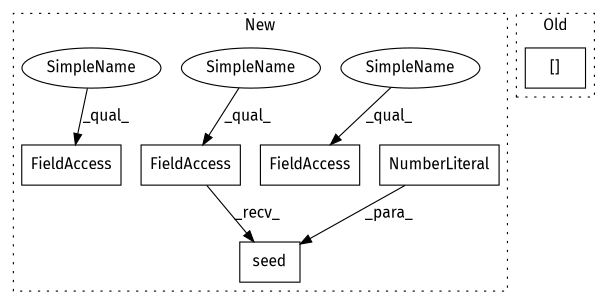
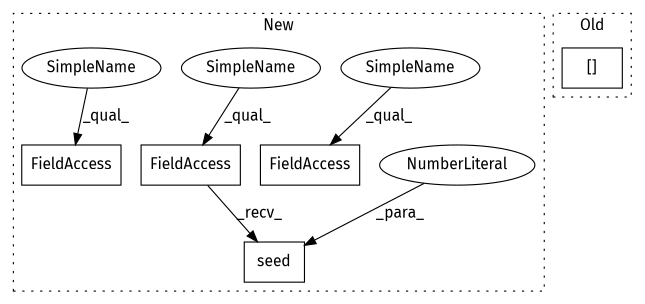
node "NumberLiteral": shape box -> ellipse
